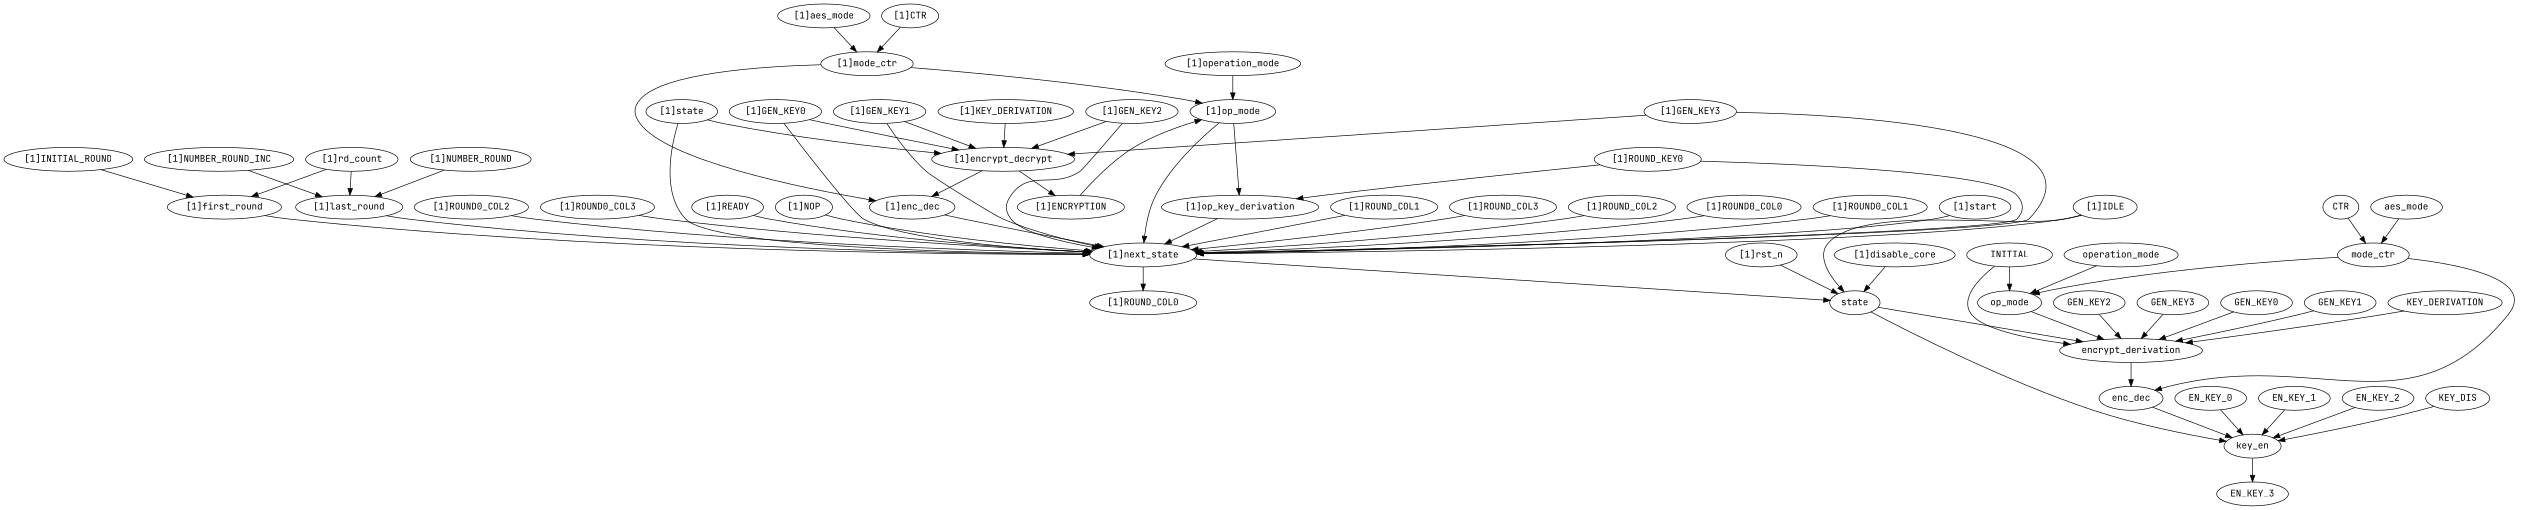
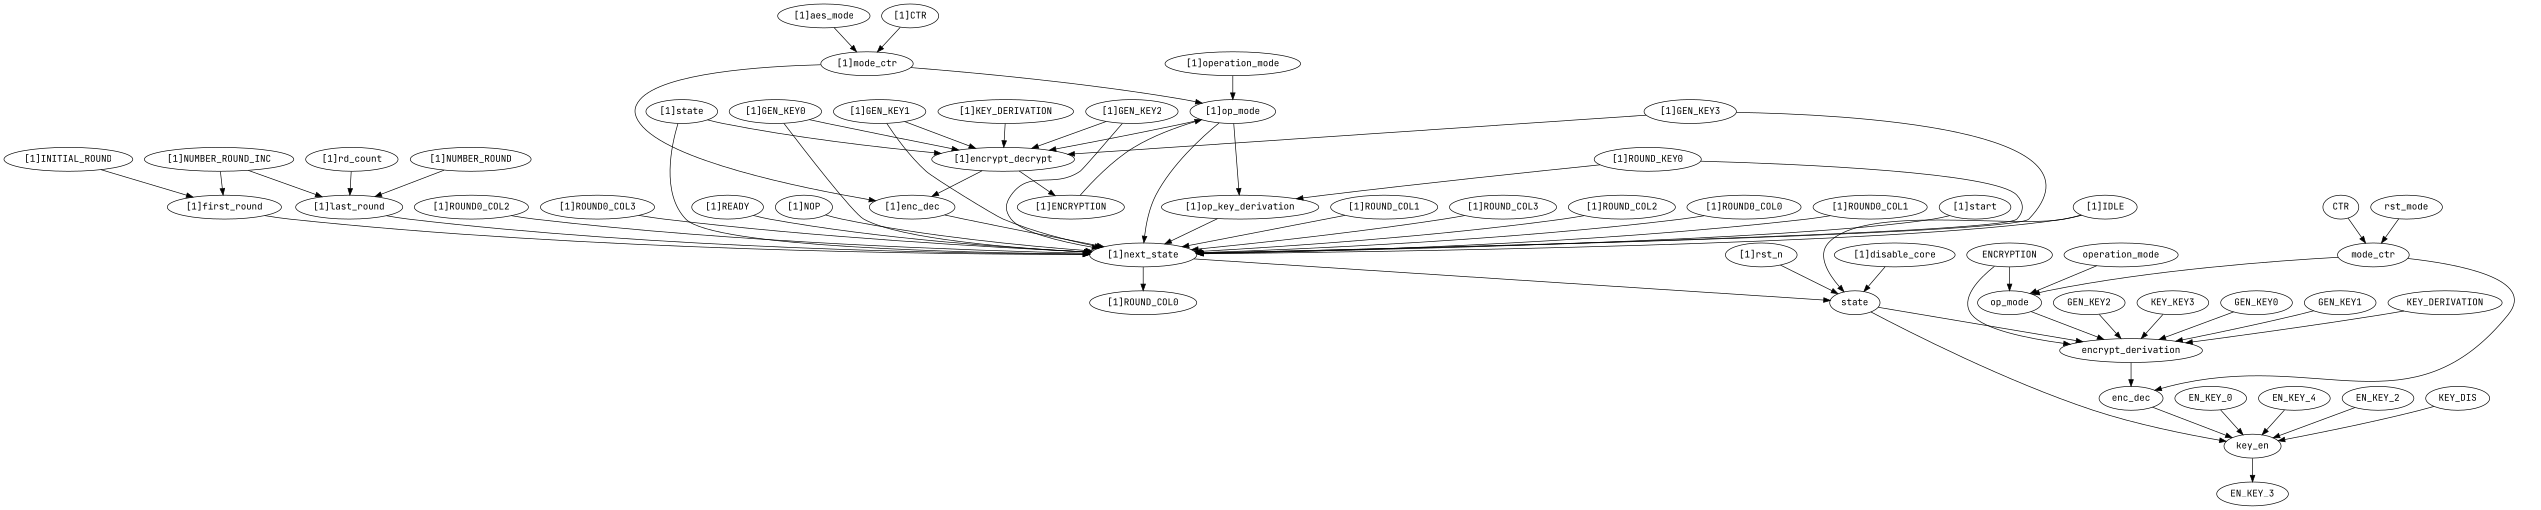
edge "[1]op_mode" -> "[1]encrypt_decrypt": added
edge "[1]rd_count" -> "[1]first_round": now "[1]NUMBER_ROUND_INC" -> "[1]first_round"
node "aes_mode": label "aes_mode" -> "rst_mode"
node "INITIAL": label "INITIAL" -> "ENCRYPTION"
node "GEN_KEY3": label "GEN_KEY3" -> "KEY_KEY3"
node "EN_KEY_1": label "EN_KEY_1" -> "EN_KEY_4"
